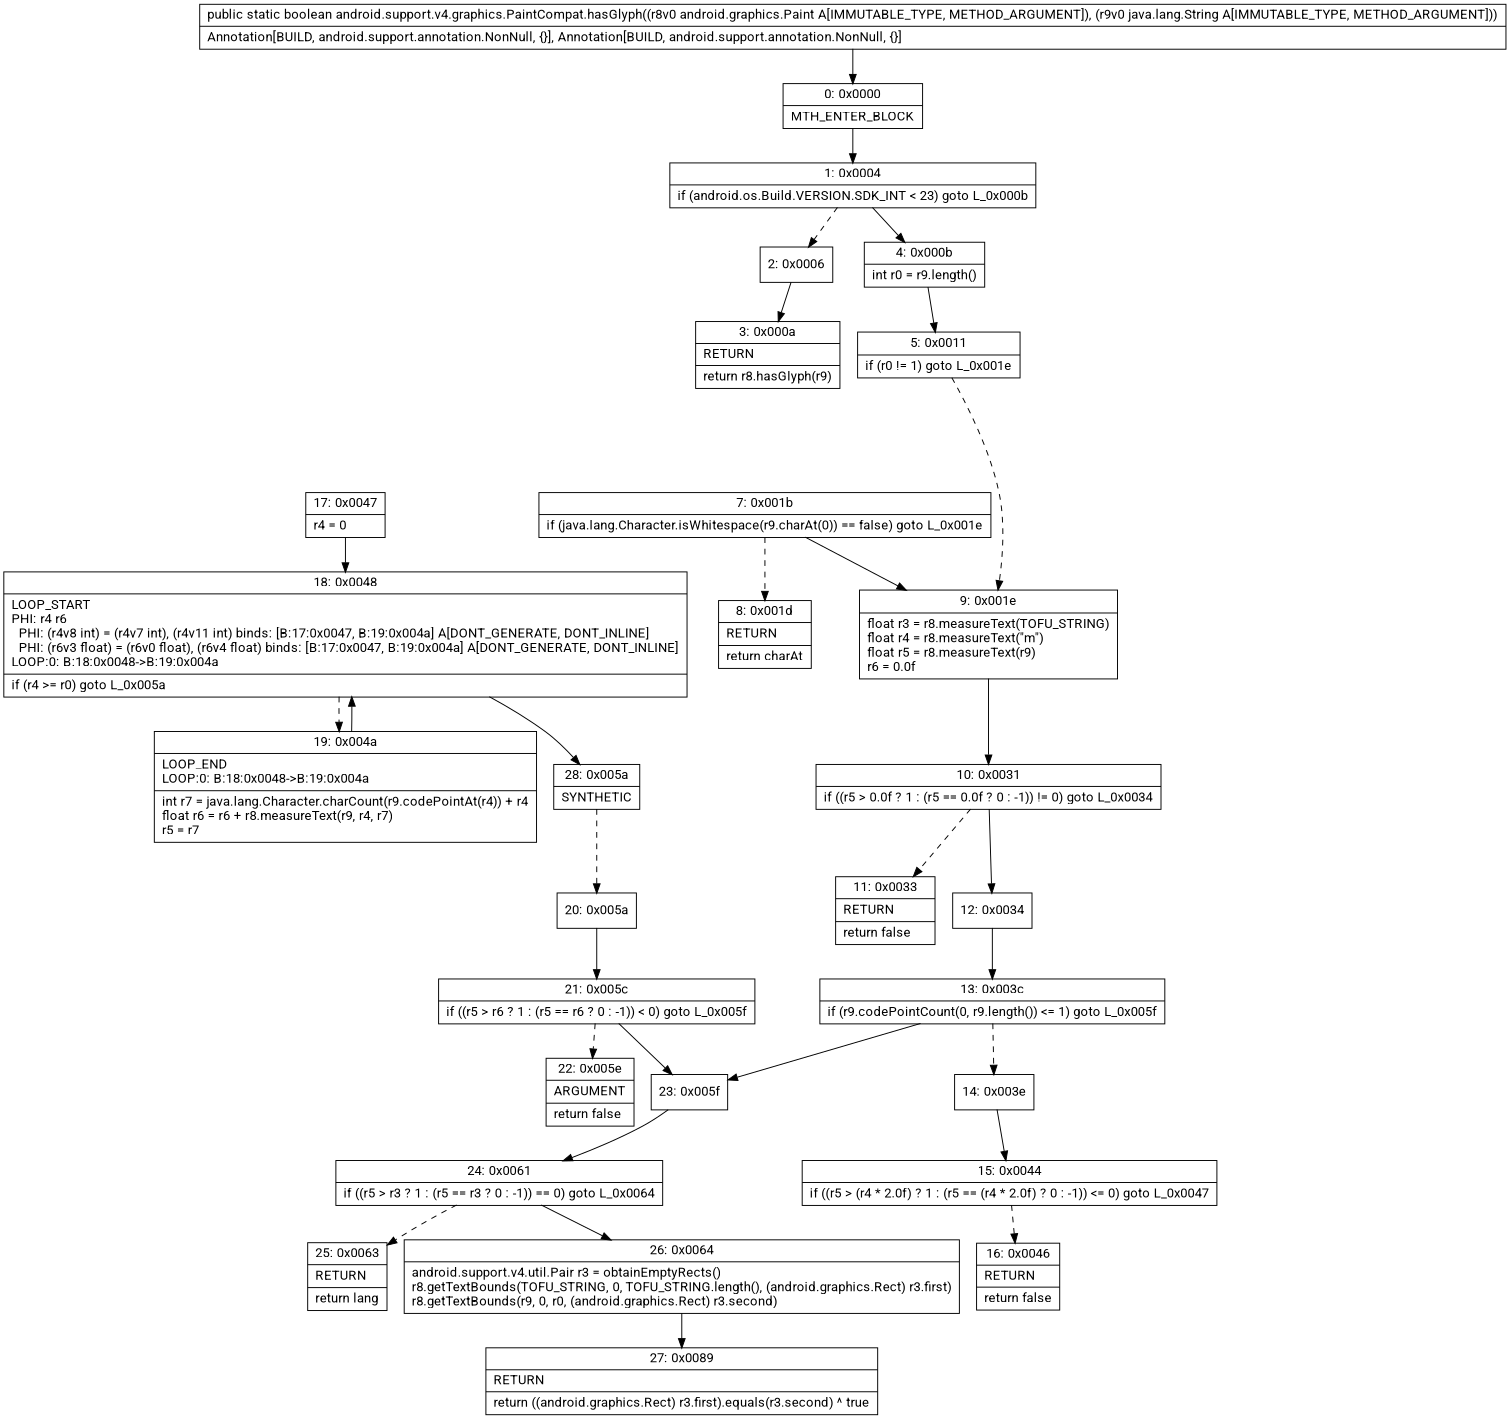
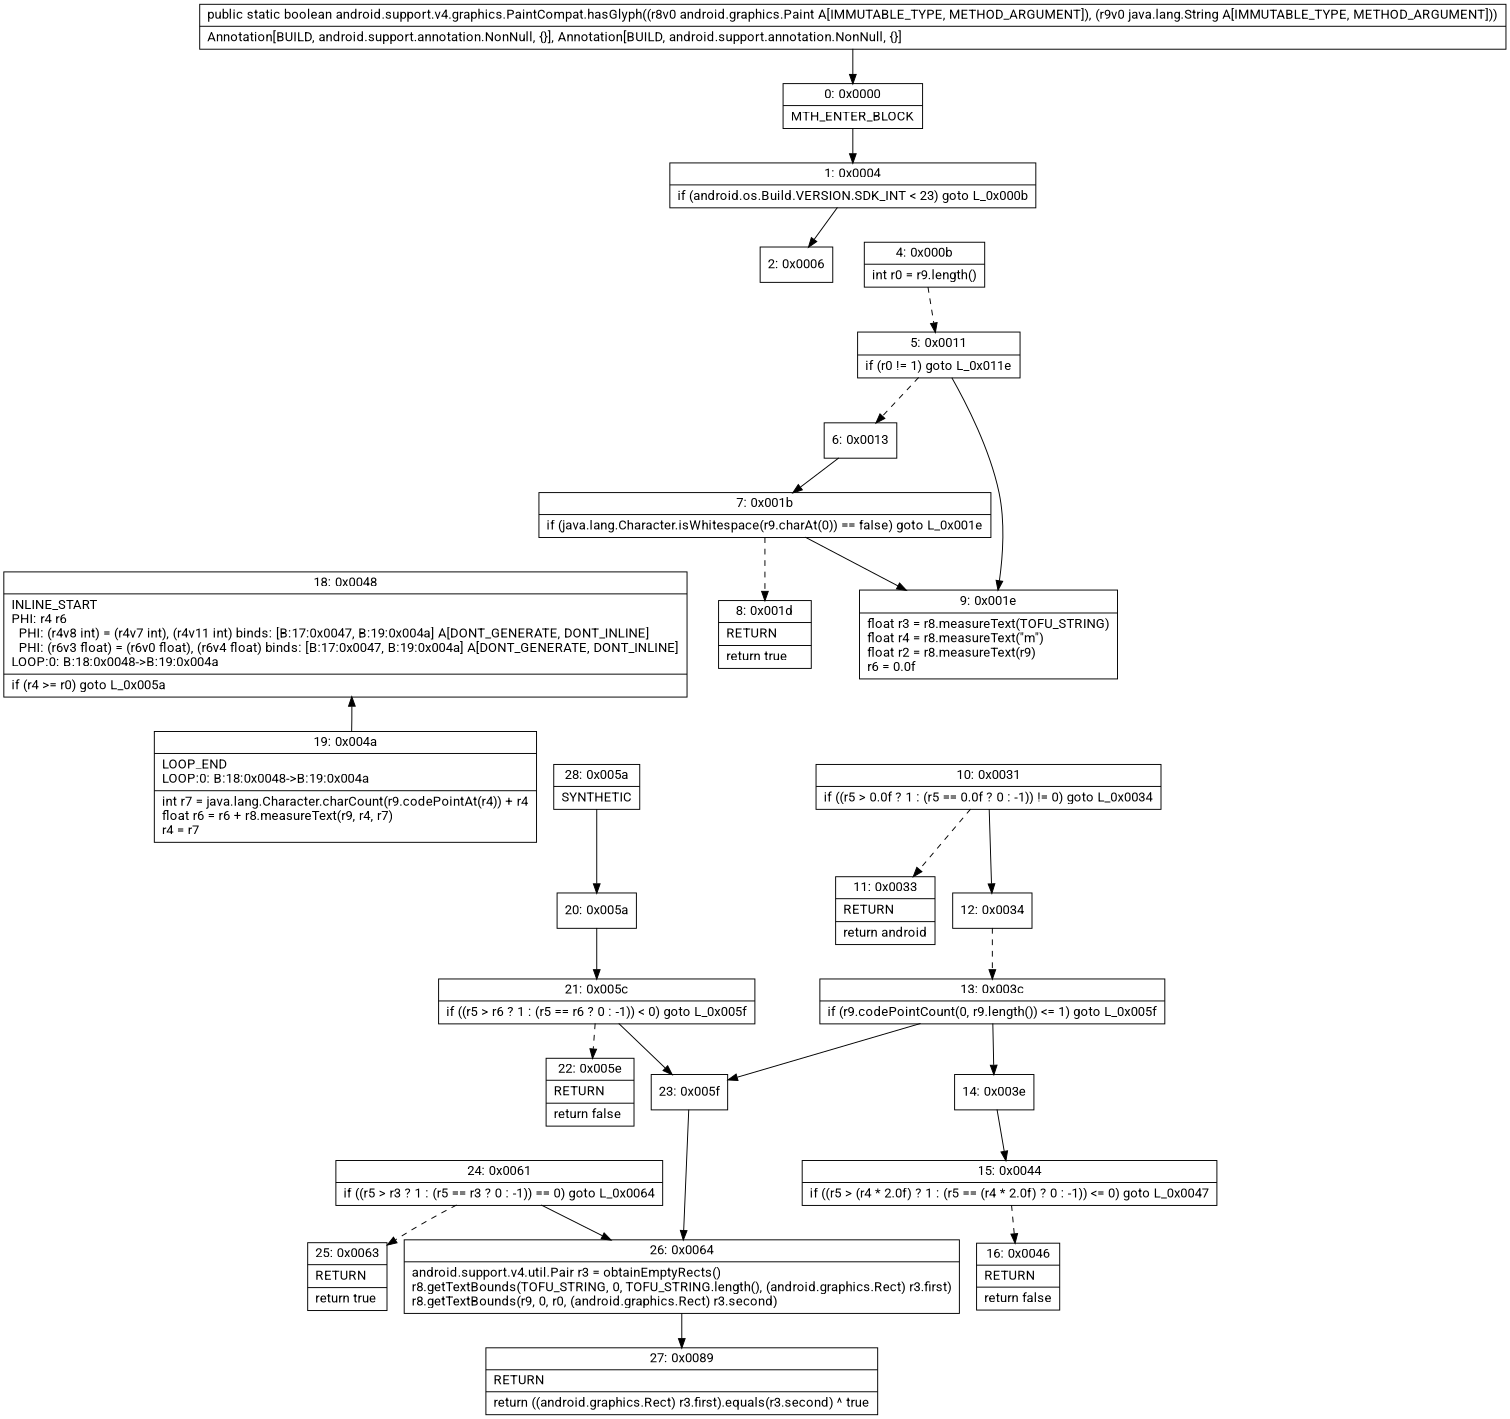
edge "1: 0x0004" -> "4: 0x000b": removed
edge "1: 0x0004" -> "2: 0x0006": style dashed -> solid
edge "4: 0x000b" -> "5: 0x0011": style solid -> dashed
node "3: 0x000a": removed
node "5: 0x0011": text "if (r0 != 1) goto L_0x001e" -> "if (r0 != 1) goto L_0x011e"
node "6: 0x0013": added
edge "5: 0x0011" -> "9: 0x001e": style dashed -> solid
node "17: 0x0047": removed
node "18: 0x0048": text "LOOP_START" -> "INLINE_START"
node "9: 0x001e": text "float r5 = r8.measureText(r9)" -> "float r2 = r8.measureText(r9)"
node "8: 0x001d": text "return charAt" -> "return true"
edge "18: 0x0048" -> "19: 0x004a": removed
edge "9: 0x001e" -> "10: 0x0031": removed
edge "18: 0x0048" -> "28: 0x005a": removed
node "19: 0x004a": text "r5 = r7" -> "r4 = r7"
edge "28: 0x005a" -> "20: 0x005a": style dashed -> solid
node "11: 0x0033": text "return false" -> "return android"
edge "12: 0x0034" -> "13: 0x003c": style solid -> dashed
edge "13: 0x003c" -> "14: 0x003e": style dashed -> solid
node "22: 0x005e": text "ARGUMENT" -> "RETURN"
edge "23: 0x005f" -> "24: 0x0061": now "23: 0x005f" -> "26: 0x0064"
node "25: 0x0063": text "return lang" -> "return true"
